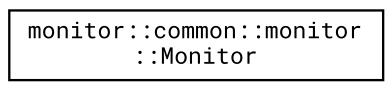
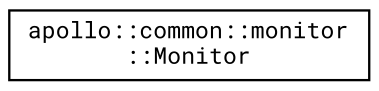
node "monitor::common::monitor ::Monitor": label "monitor::common::monitor ::Monitor" -> "apollo::common::monitor ::Monitor"
